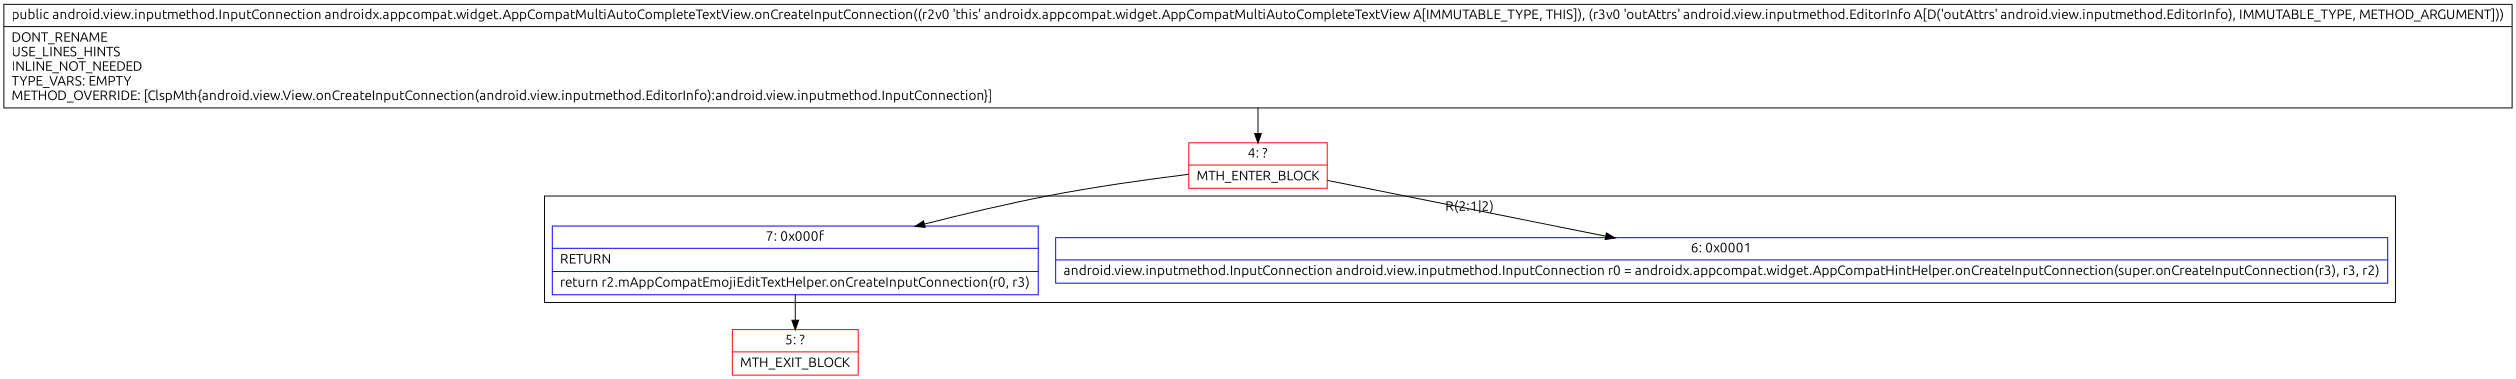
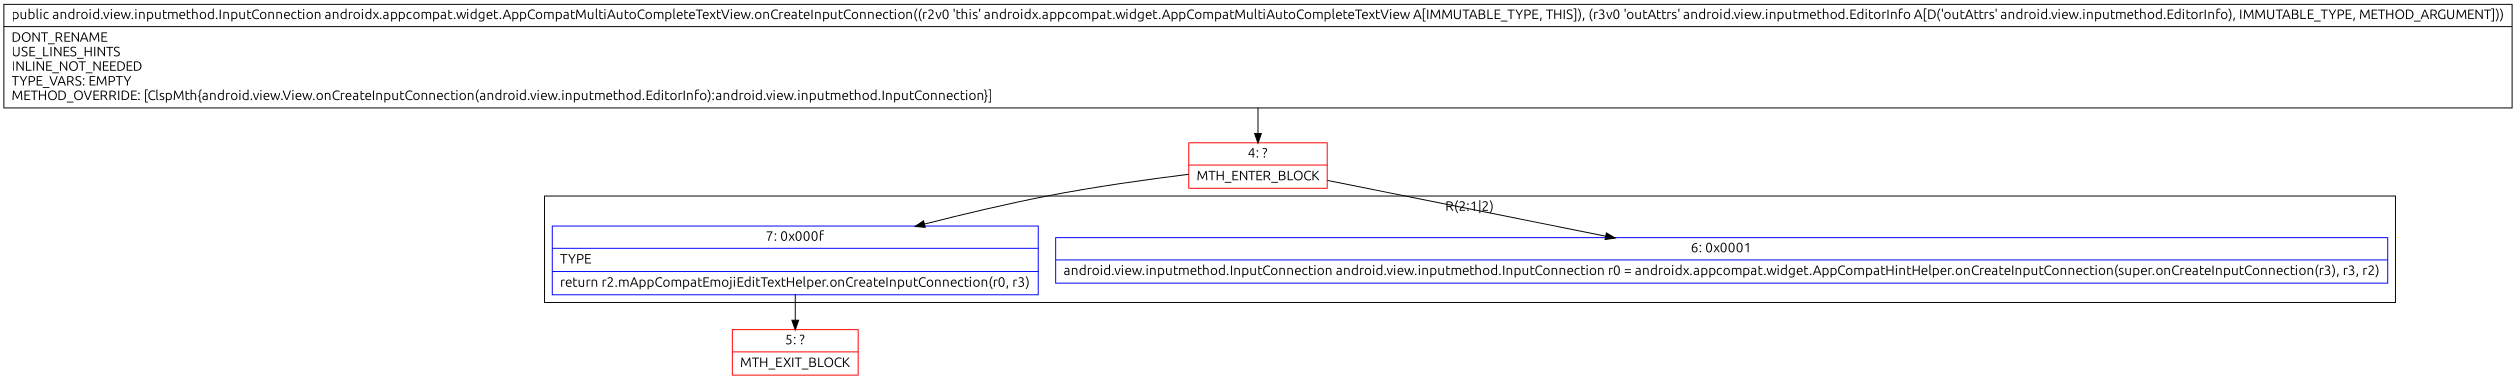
node "7: 0x000f": text "RETURN" -> "TYPE"
